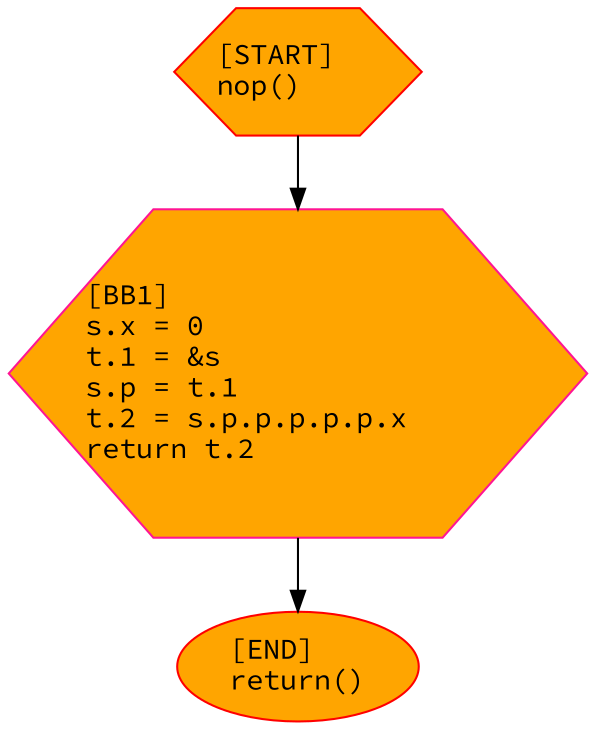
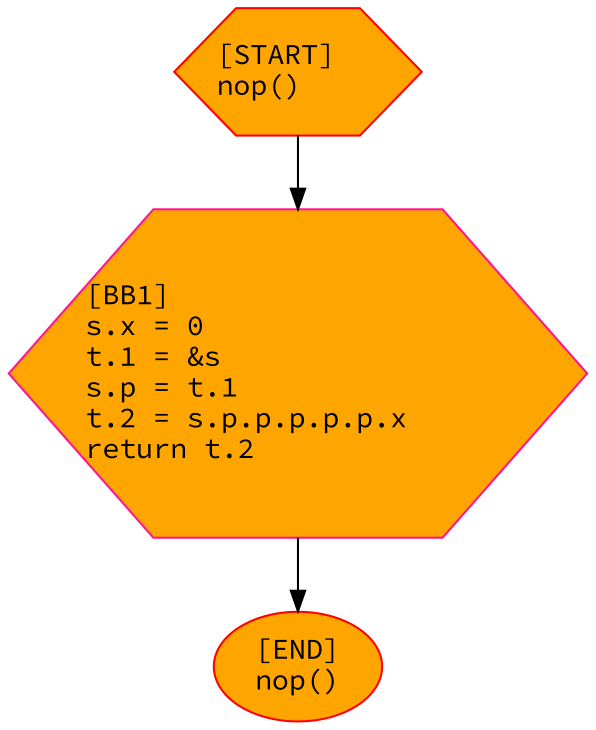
node "[END] return()": label "[END] return()" -> "[END] nop()"
